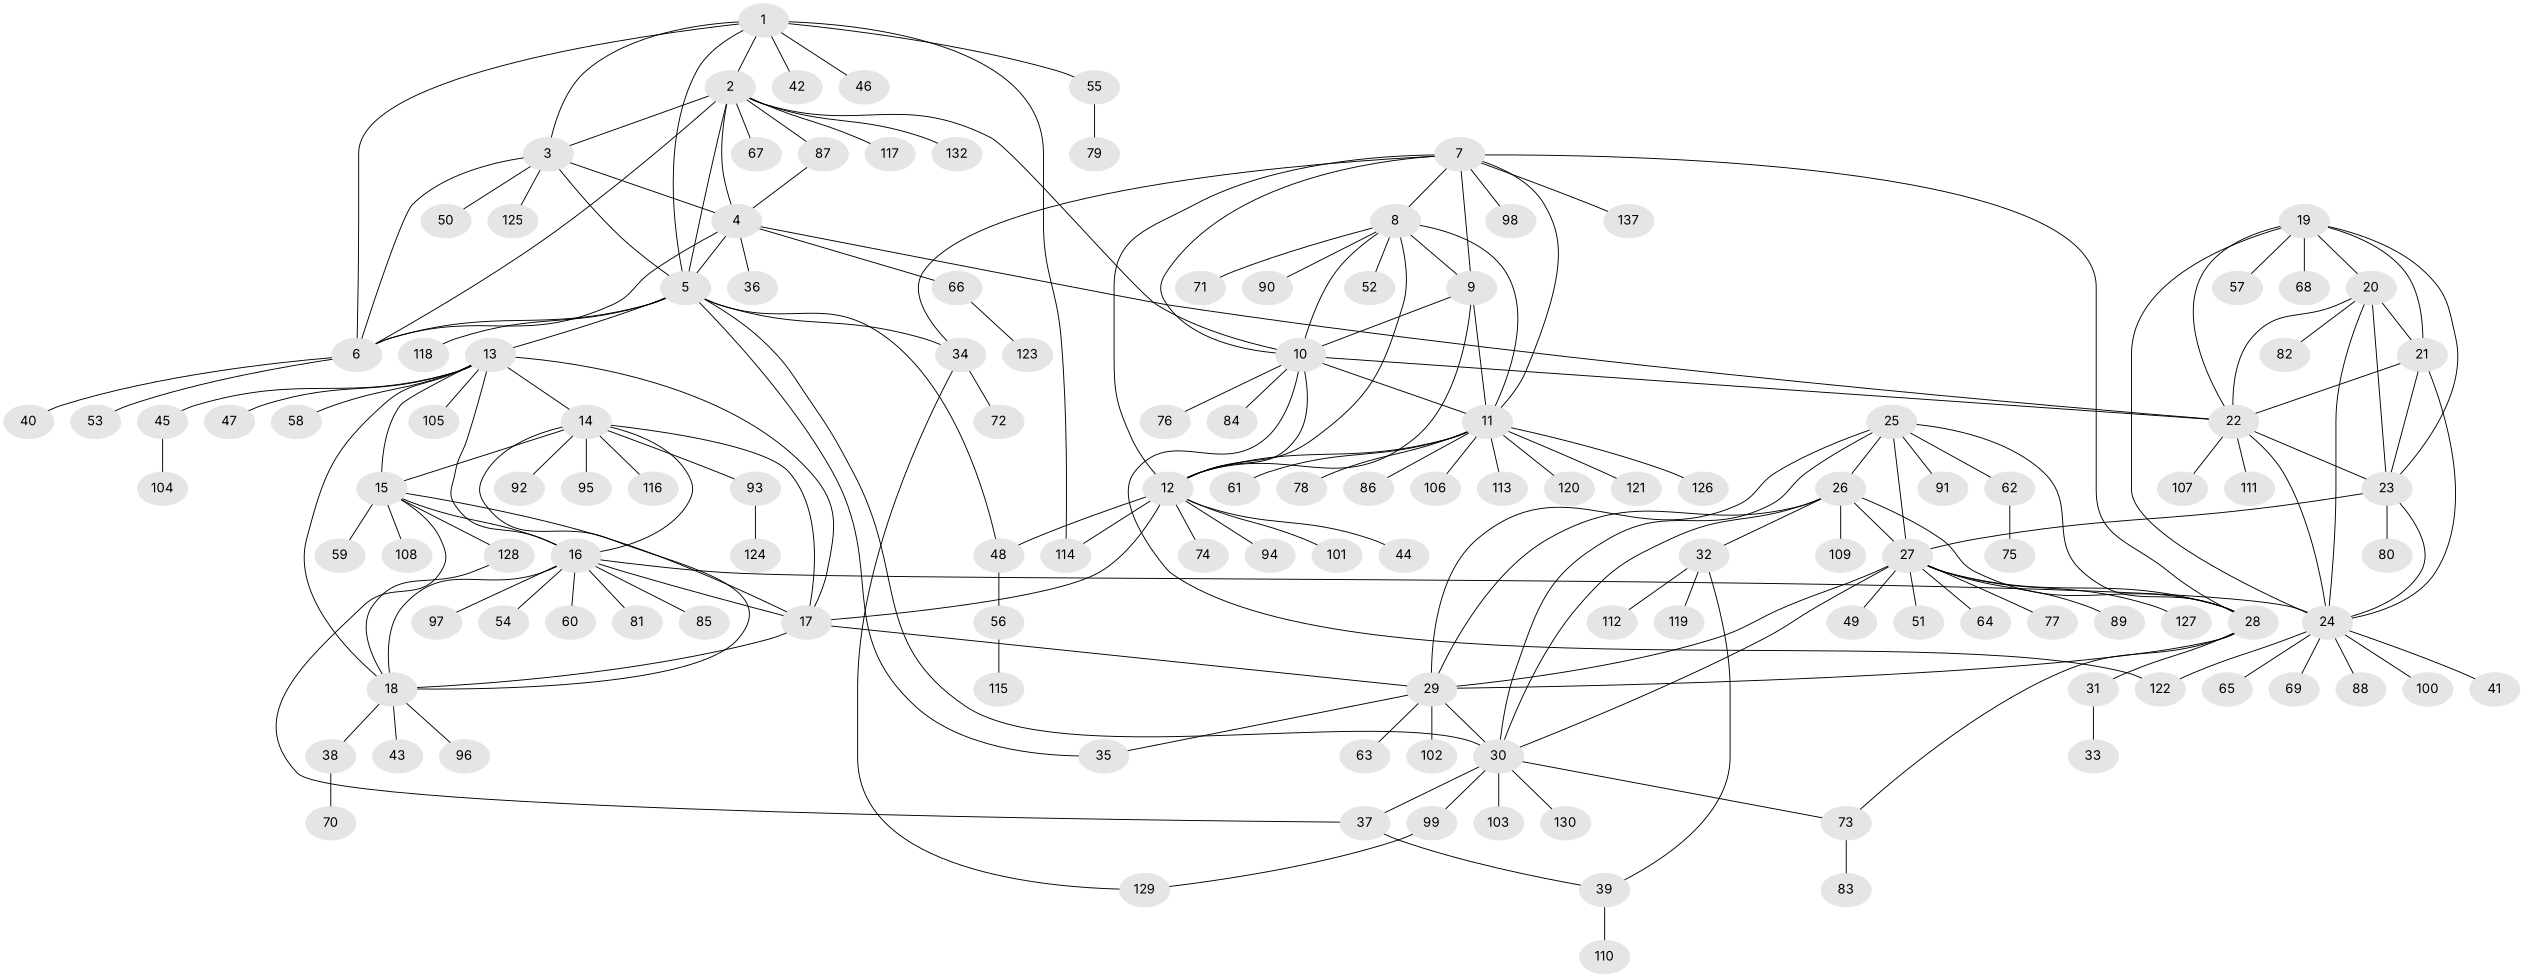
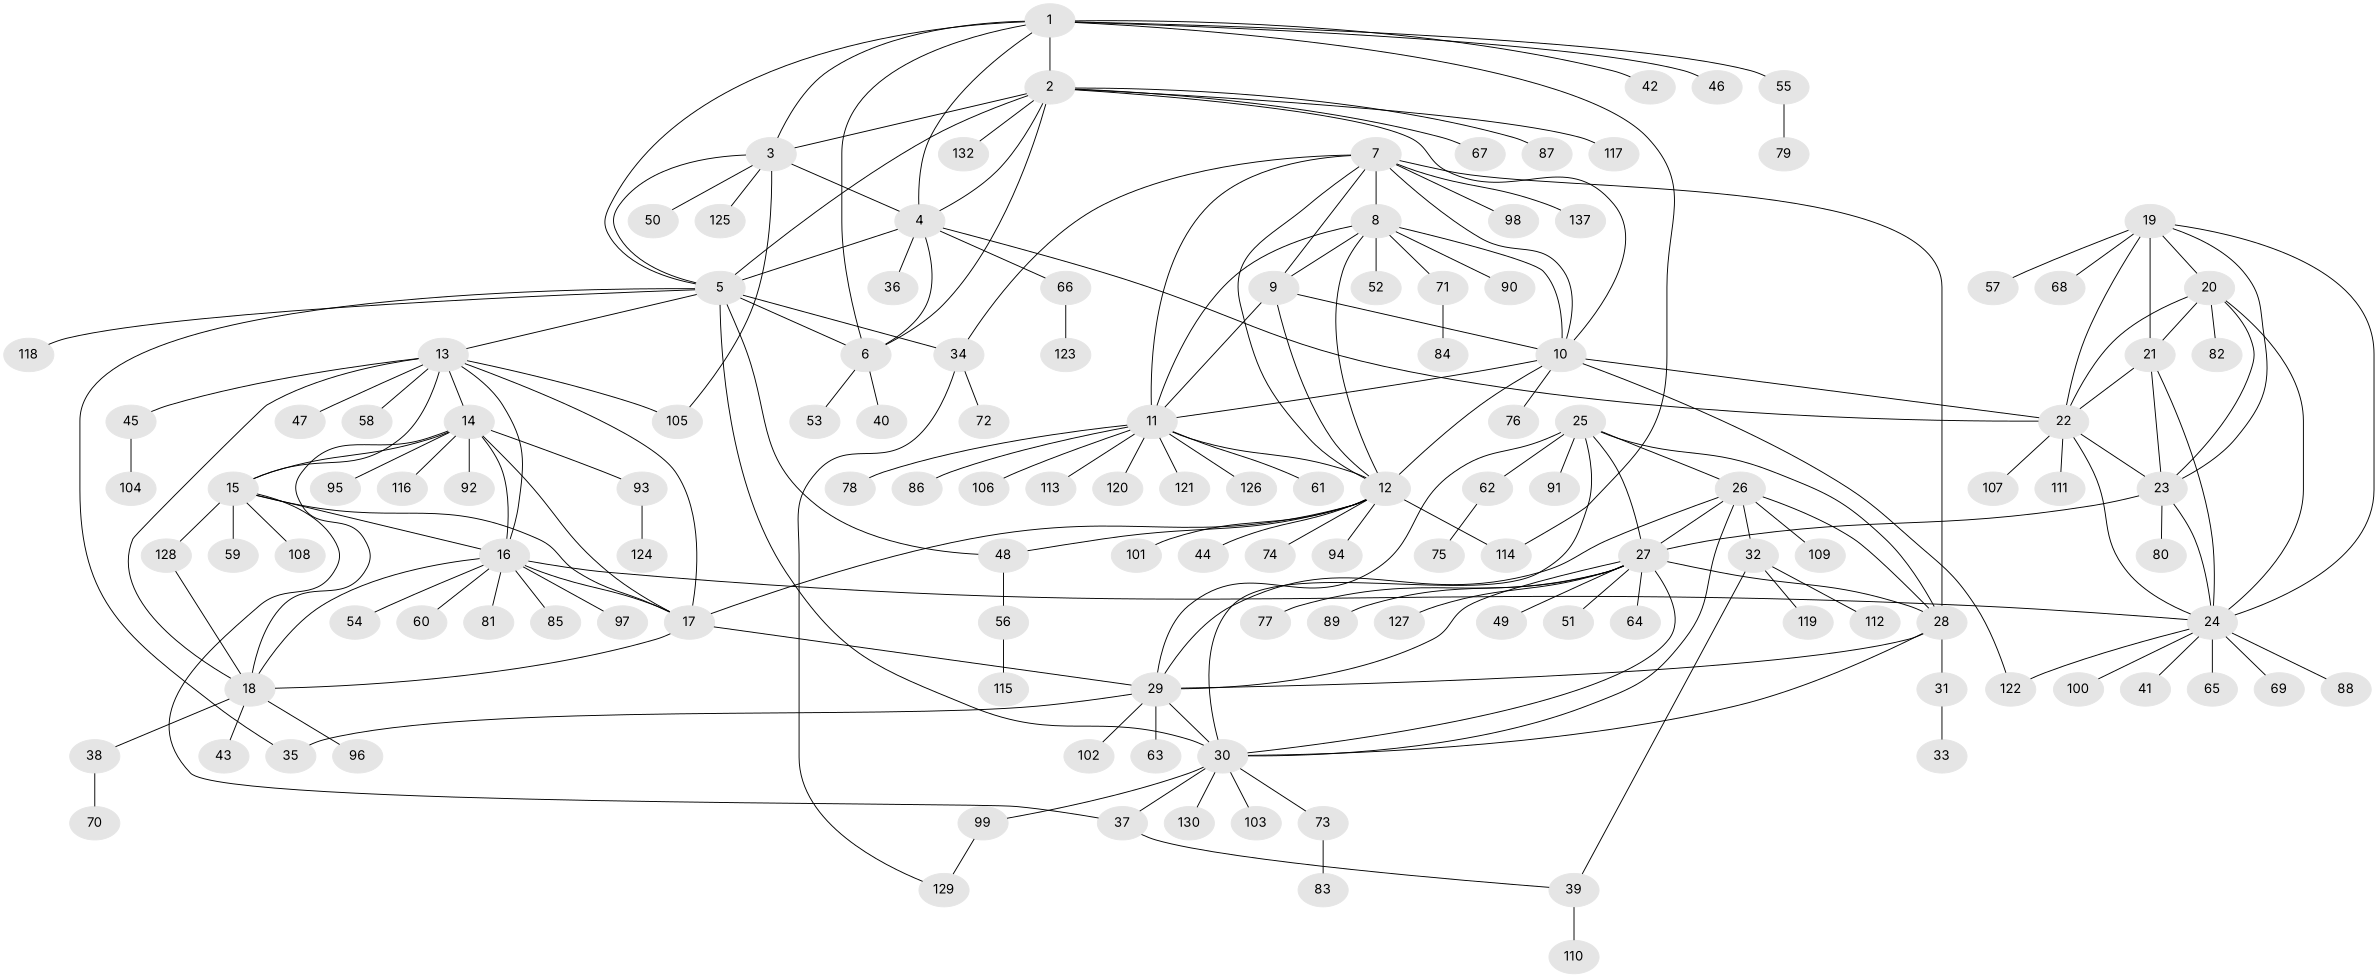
edge "87" -- "4": now "1" -- "4"
edge "3" -- "6": now "3" -- "105"
edge "10" -- "84": now "71" -- "84"
edge "28" -- "73": now "28" -- "30"
